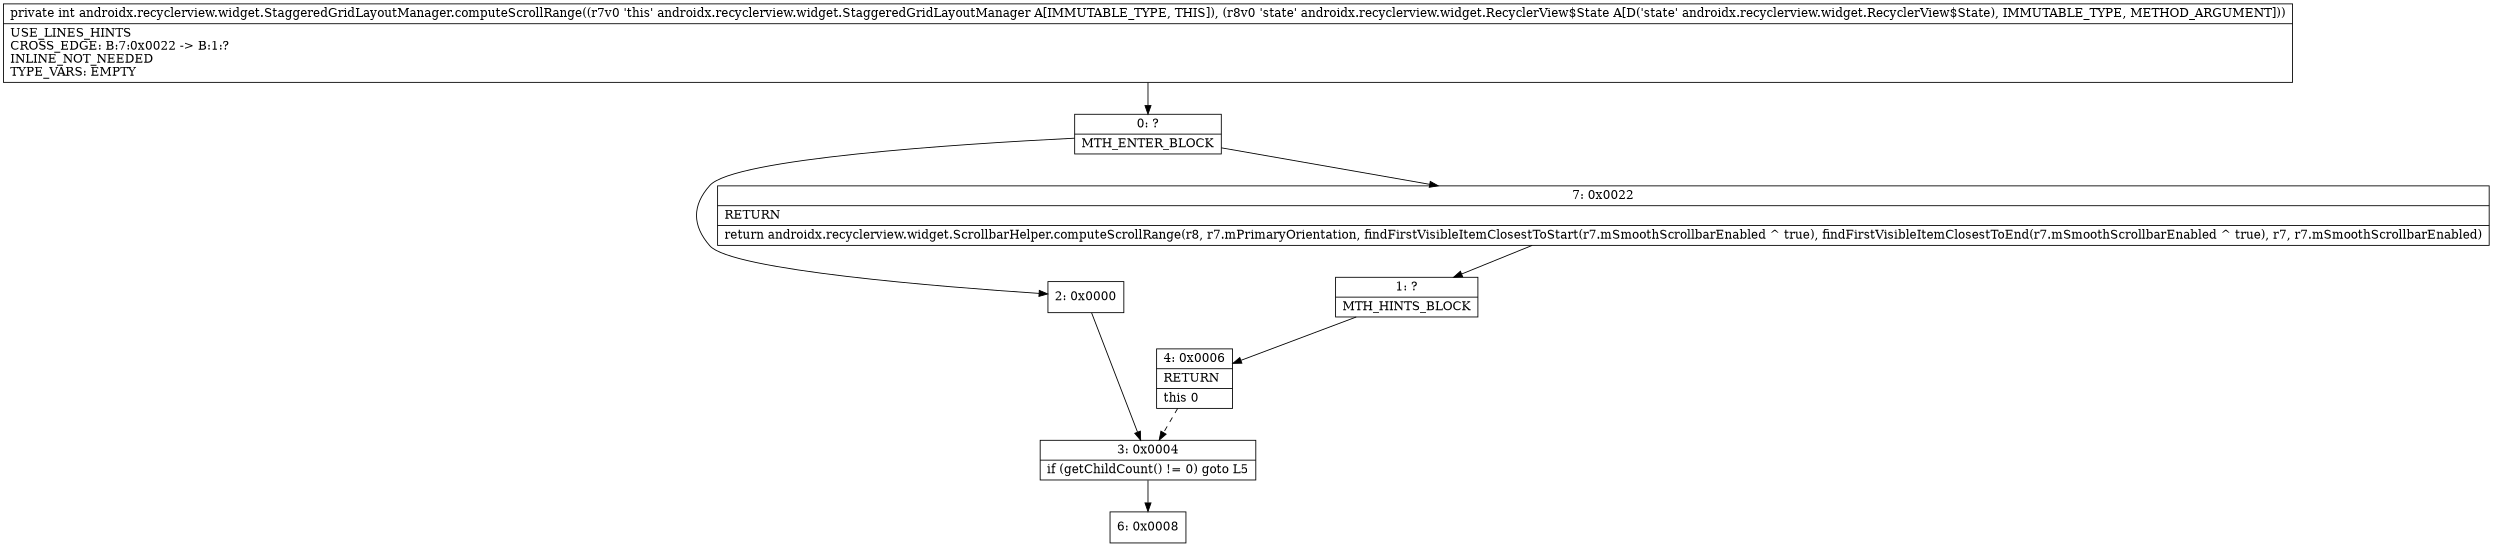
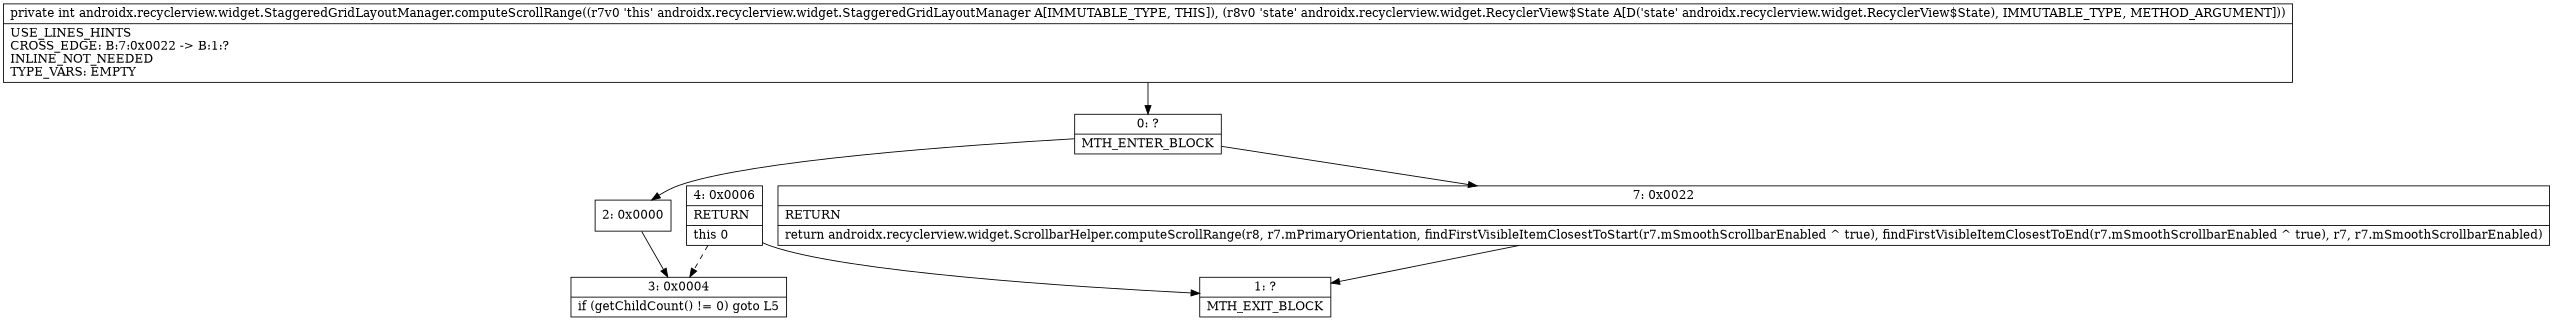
node "1: ?": text "MTH_HINTS_BLOCK" -> "MTH_EXIT_BLOCK"
edge "1: ?" -> "4: 0x0006": reversed
node "6: 0x0008": removed
